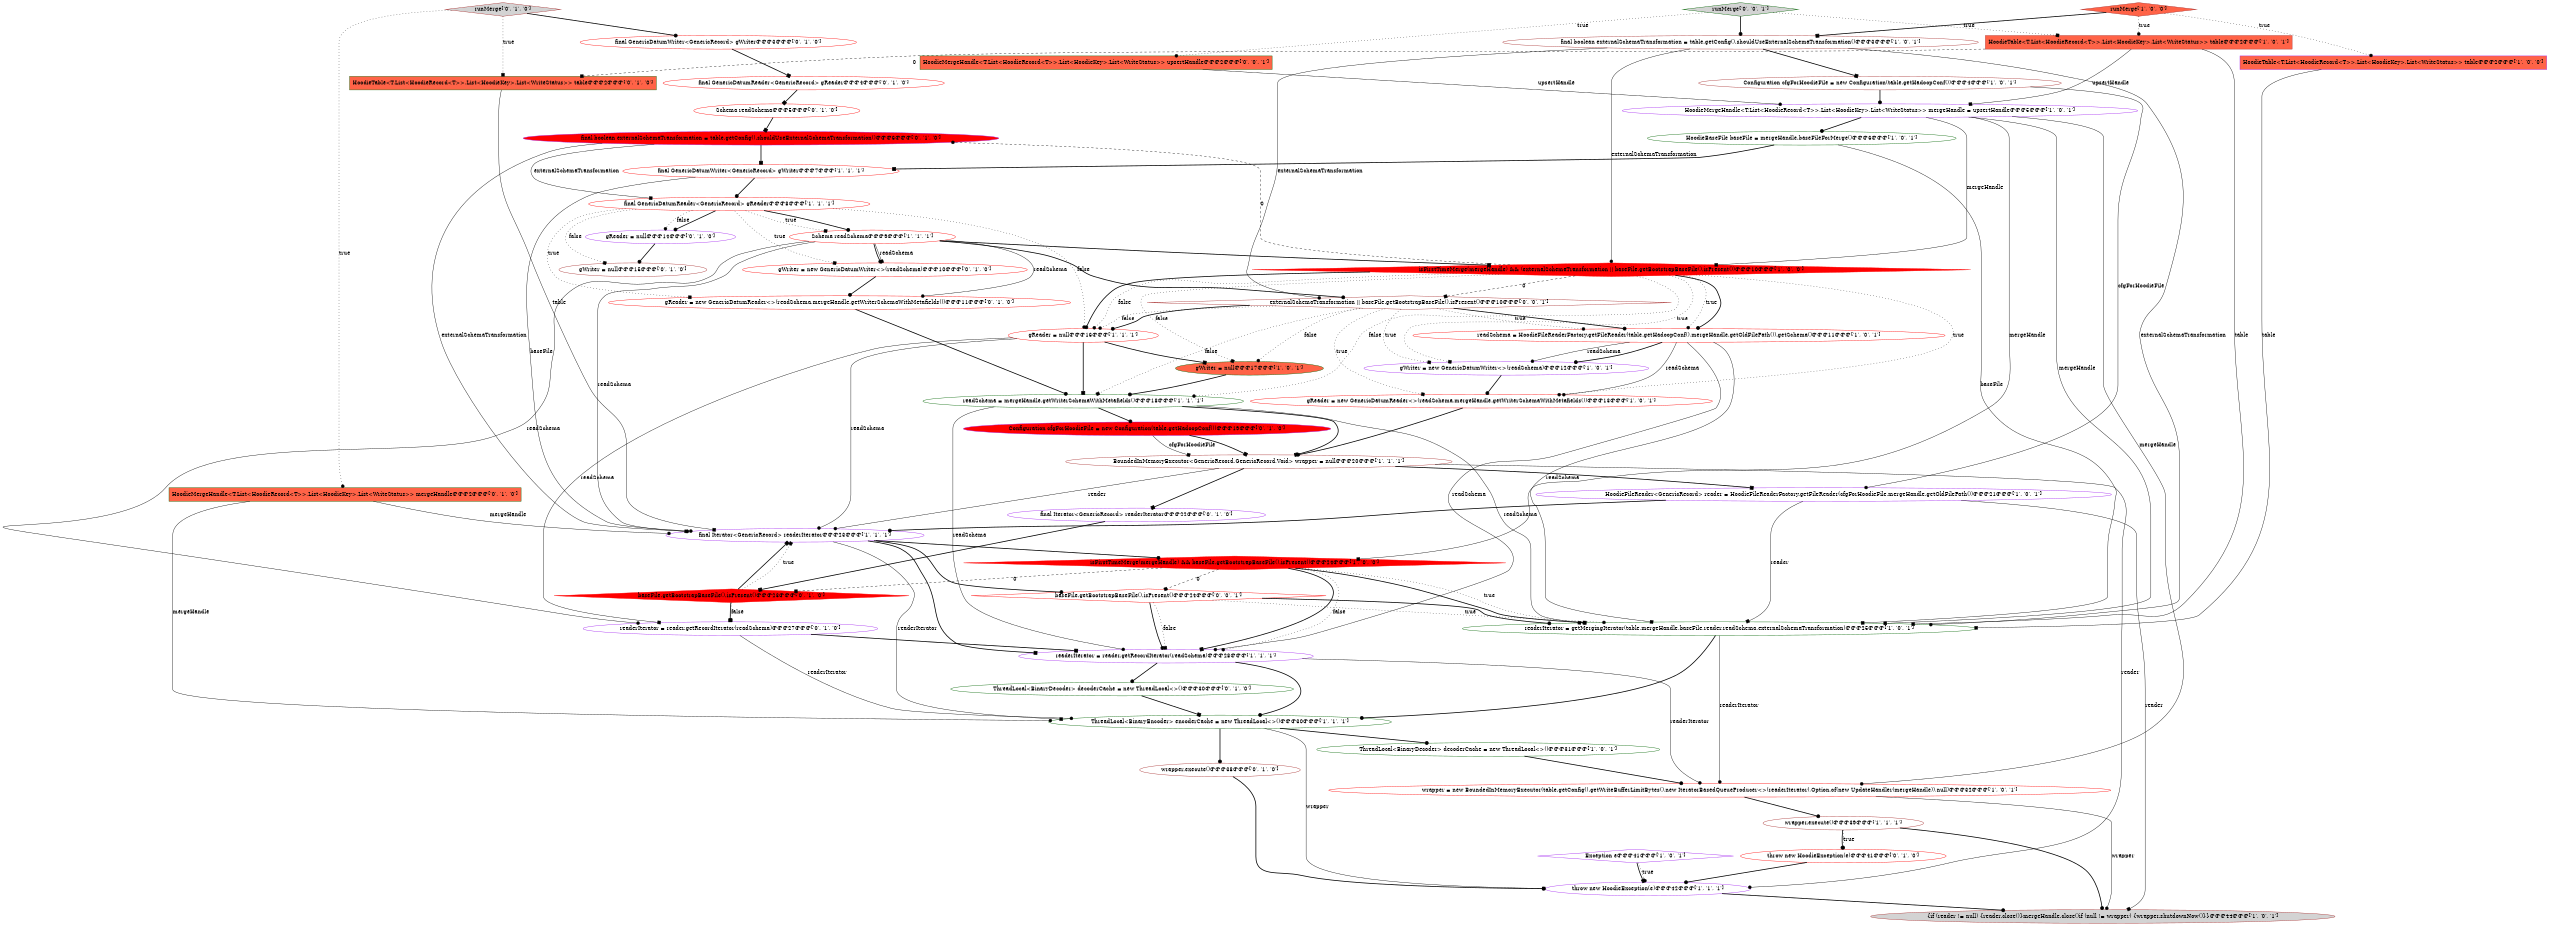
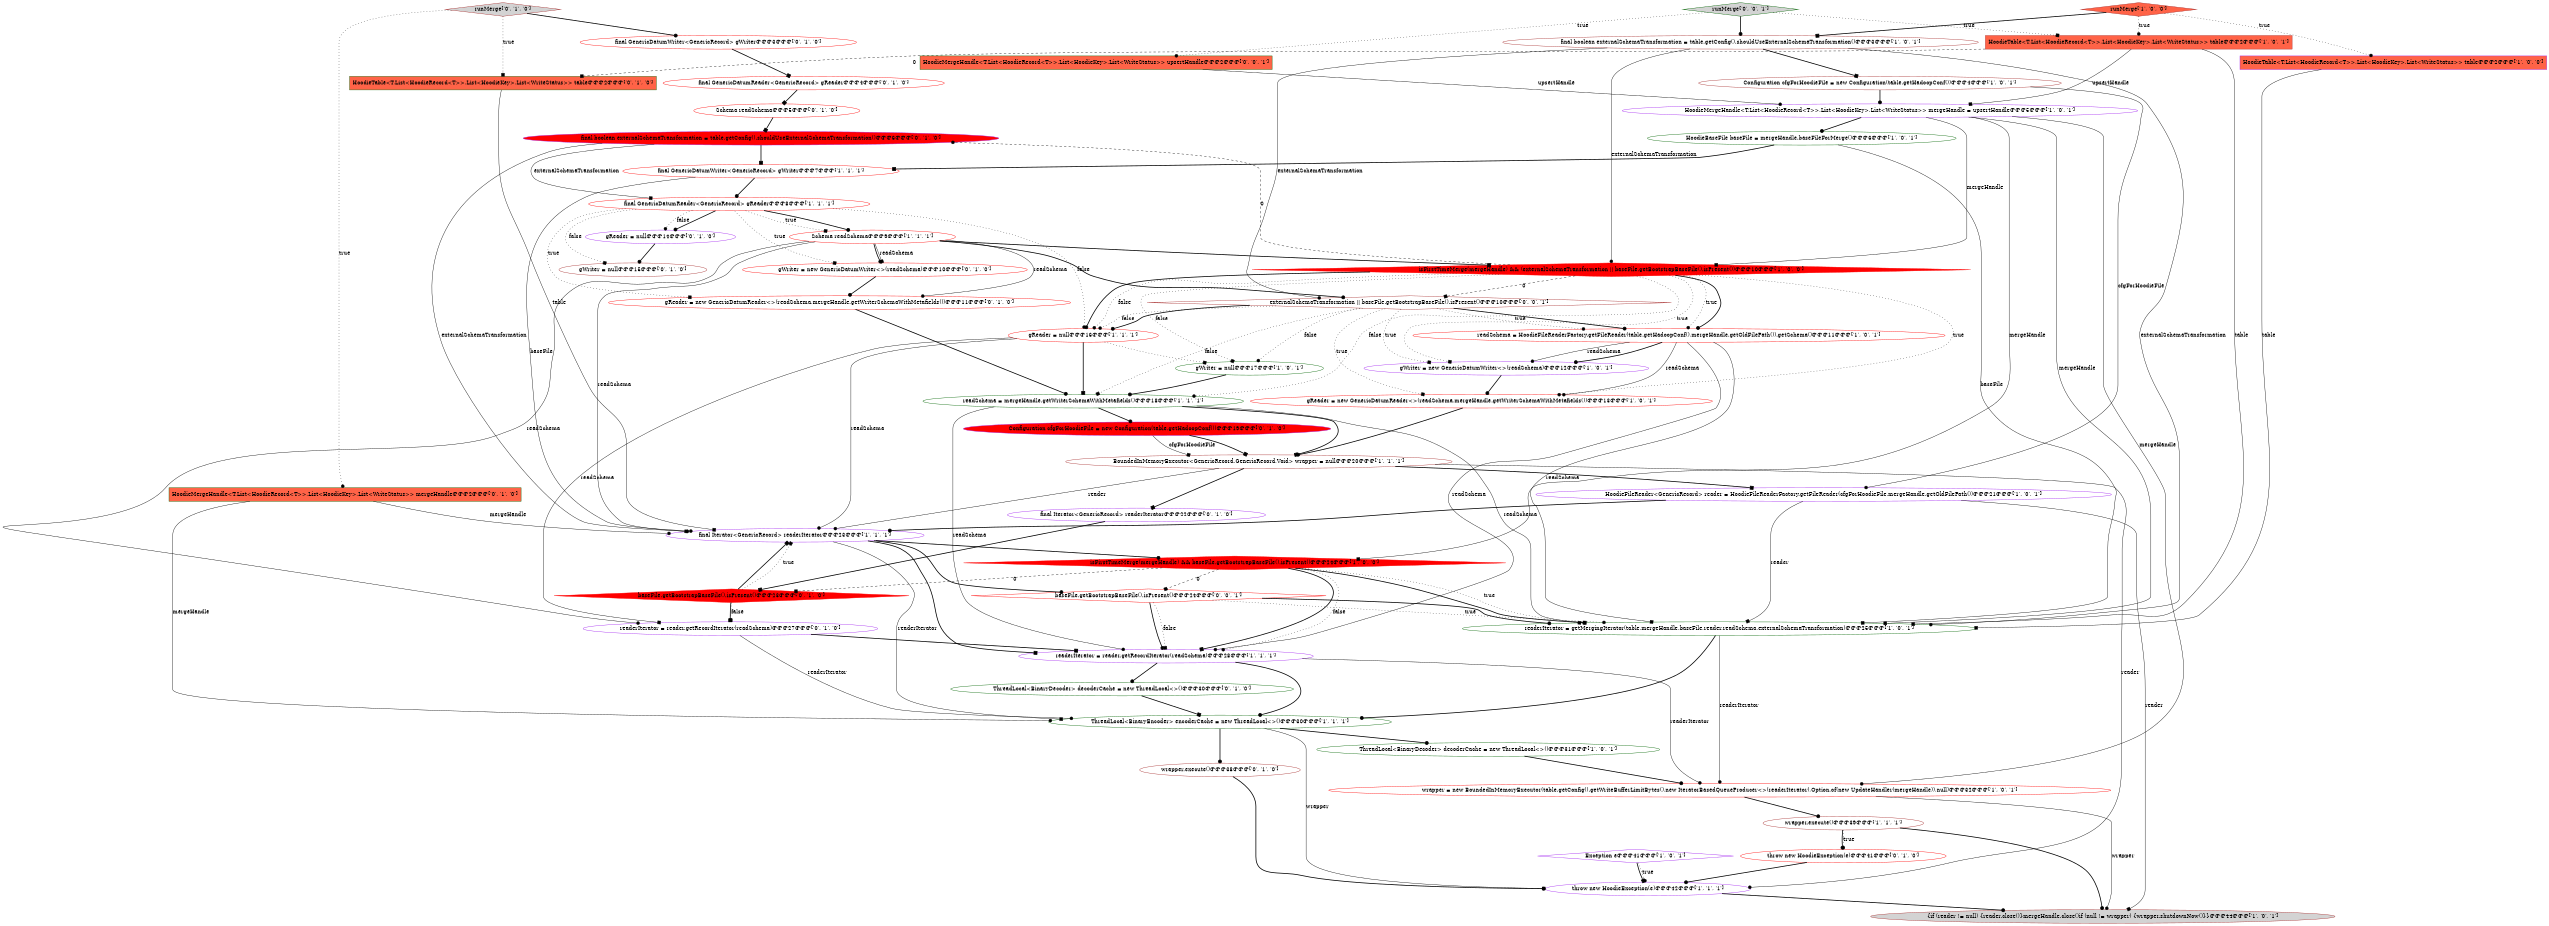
edge "gReader = null@@@16@@@['1', '1', '1']" -> "gWriter = null@@@17@@@['1', '0', '1']": style bold -> dotted
node "gWriter = null@@@17@@@['1', '0', '1']": fillcolor tomato -> white
